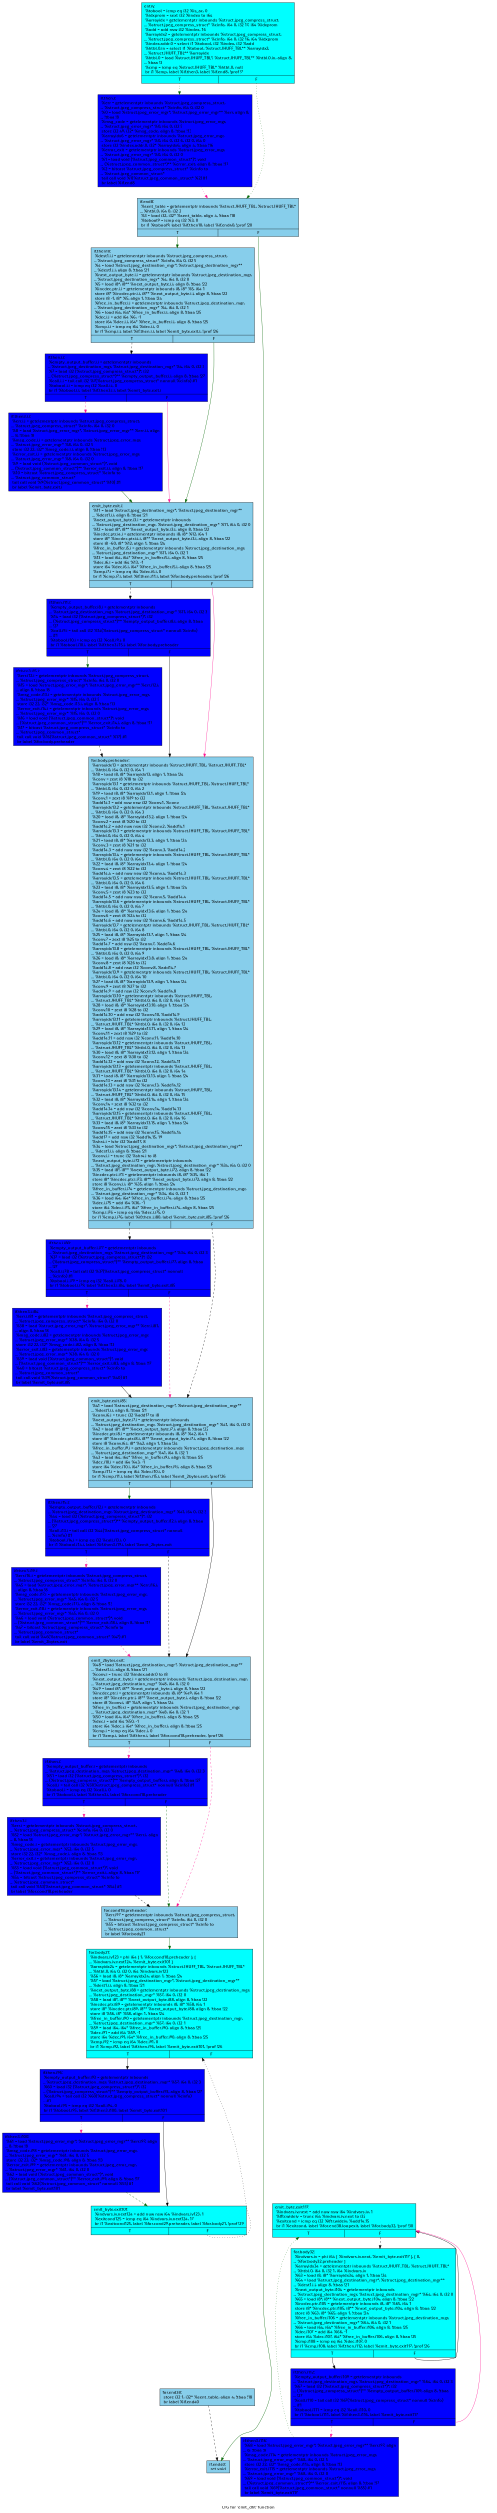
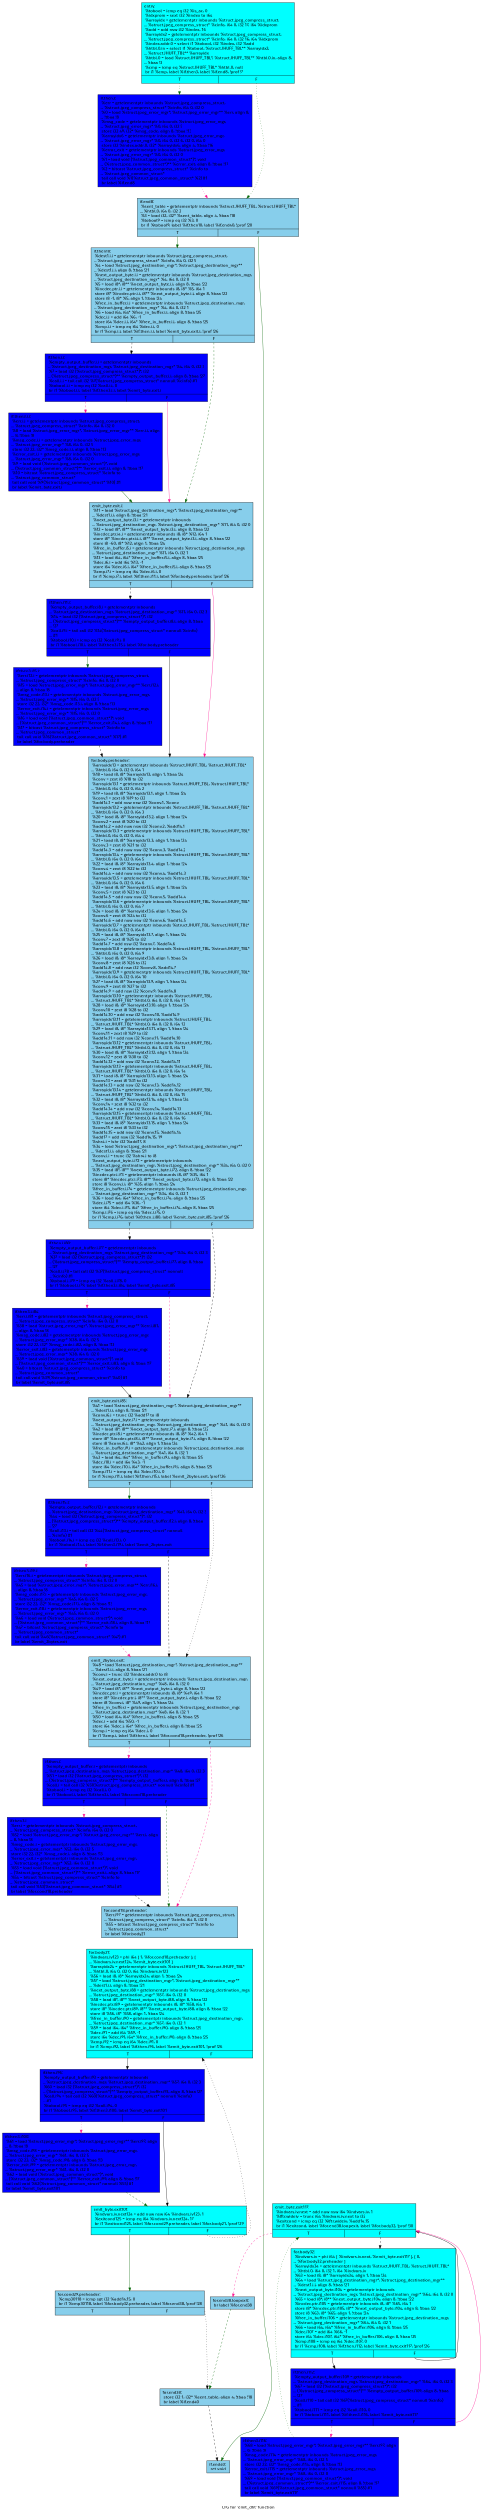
edge "if.then10:" -> "emit_byte.exit.i:": style solid -> dashed
edge "emit_byte.exit.i85:" -> "emit_2bytes.exit:": style solid -> dotted
edge "for.cond18.preheader:" -> "for.body21:": removed
node "for.cond29.preheader:": added
node "for.end38.loopexit:": added
